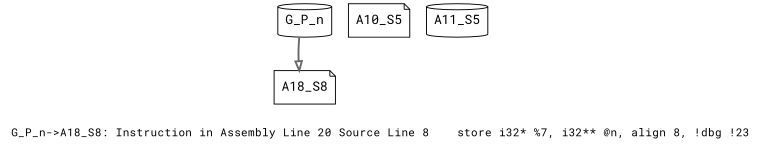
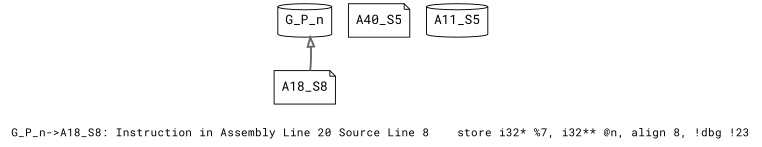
node "A10_S5": label "A10_S5" -> "A40_S5"
edge "G_P_n" -> "A18_S8": reversed
